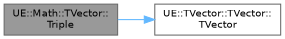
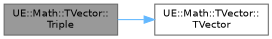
node "UE::TVector::TVector:: TVector": label "UE::TVector::TVector:: TVector" -> "UE::Math::TVector:: TVector"
